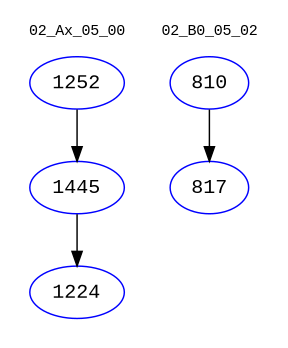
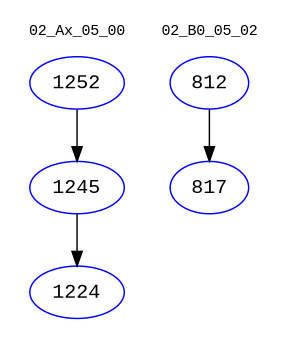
node "810": label "810" -> "812"
node "1445": label "1445" -> "1245"
